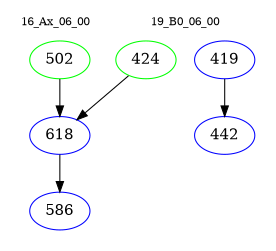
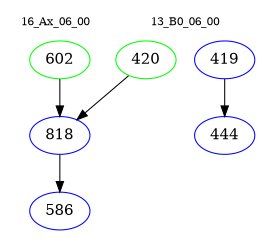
cluster "19_B0_06_00": label "19_B0_06_00" -> "13_B0_06_00"
node "502": label "502" -> "602"
node "424": label "424" -> "420"
node "618": label "618" -> "818"
node "442": label "442" -> "444"
